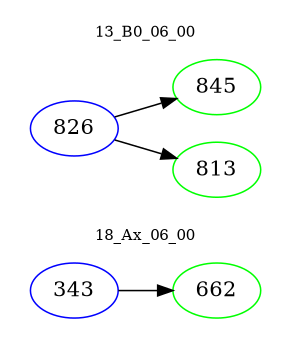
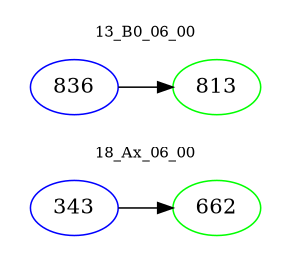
node "845": removed
node "826": label "826" -> "836"
